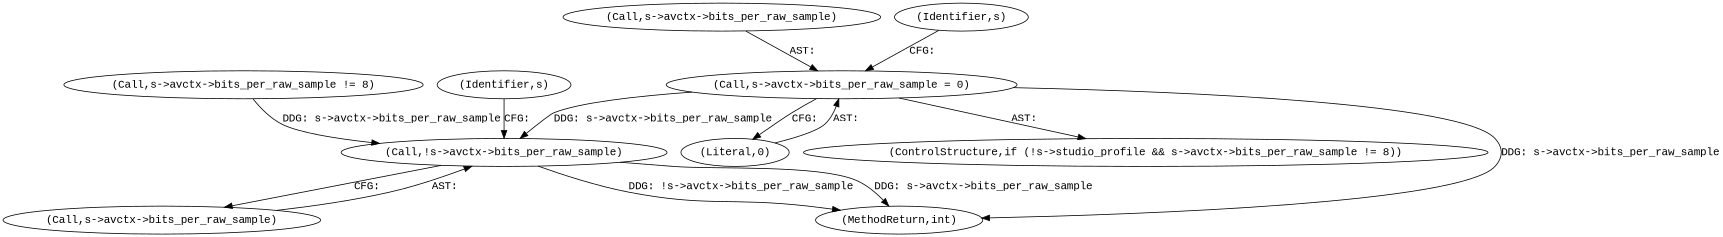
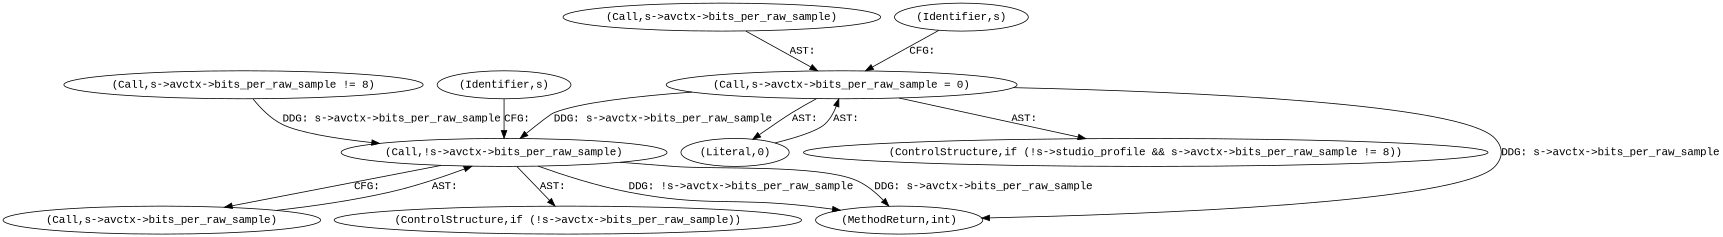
edge "(Call,s->avctx->bits_per_raw_sample = 0)" -> "(Literal,0)": label "CFG: " -> "AST: "
node "(ControlStructure,if (!s->avctx->bits_per_raw_sample))": added
